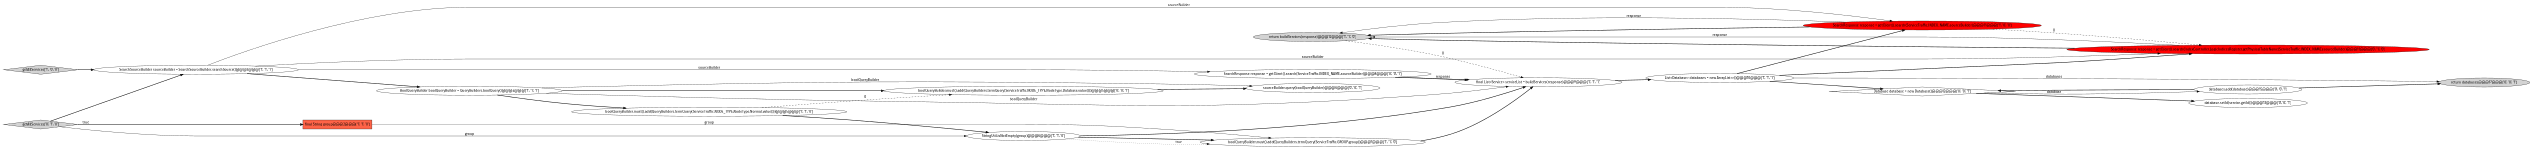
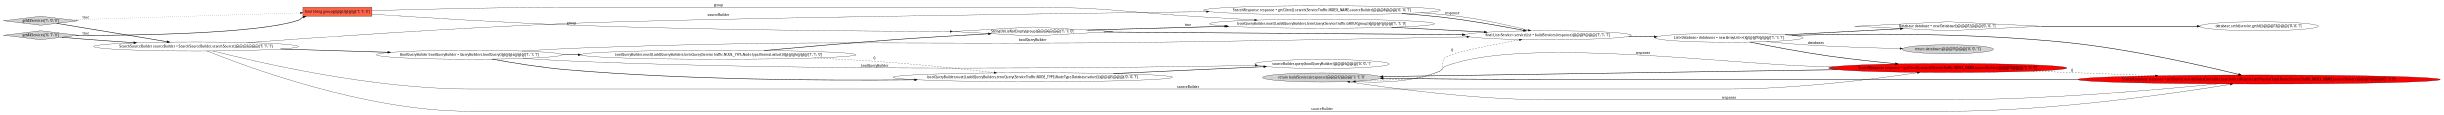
edge "getAllServices['1', '0', '0']" -> "final String group@@@2@@@['1', '1', '0']": added, label "true"
node "databases.add(database)@@@15@@@['0', '0', '1']": removed
edge "getAllServices['0', '1', '0']" -> "StringUtil.isNotEmpty(group)@@@6@@@['1', '1', '0']": now "final String group@@@2@@@['1', '1', '0']" -> "StringUtil.isNotEmpty(group)@@@6@@@['1', '1', '0']"
node "StringUtil.isNotEmpty(group)@@@6@@@['1', '1', '0']": shape ellipse -> diamond
